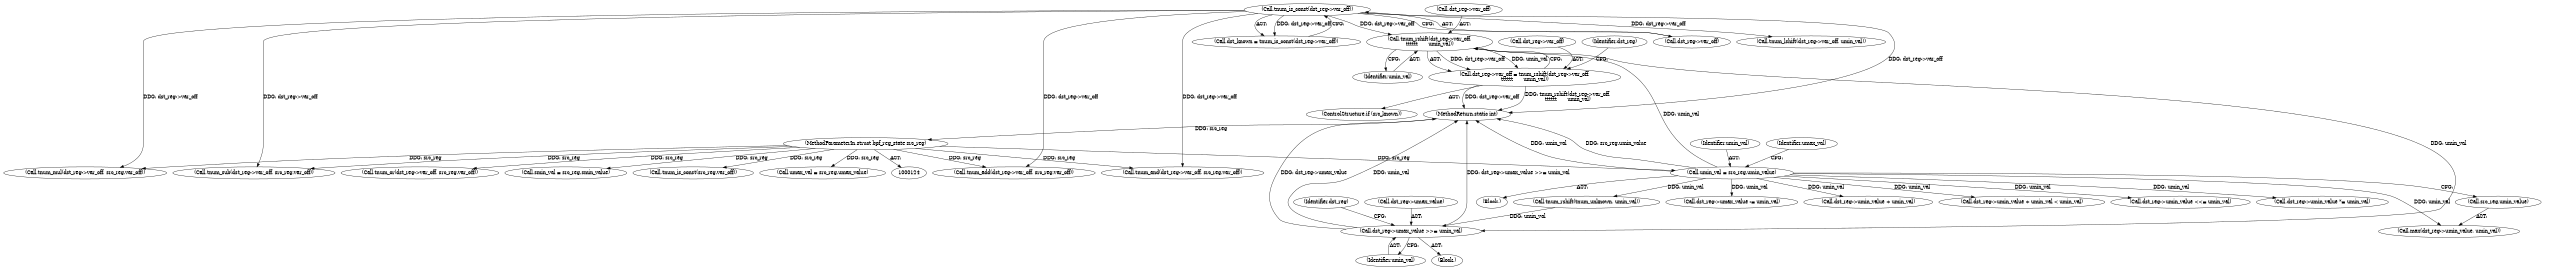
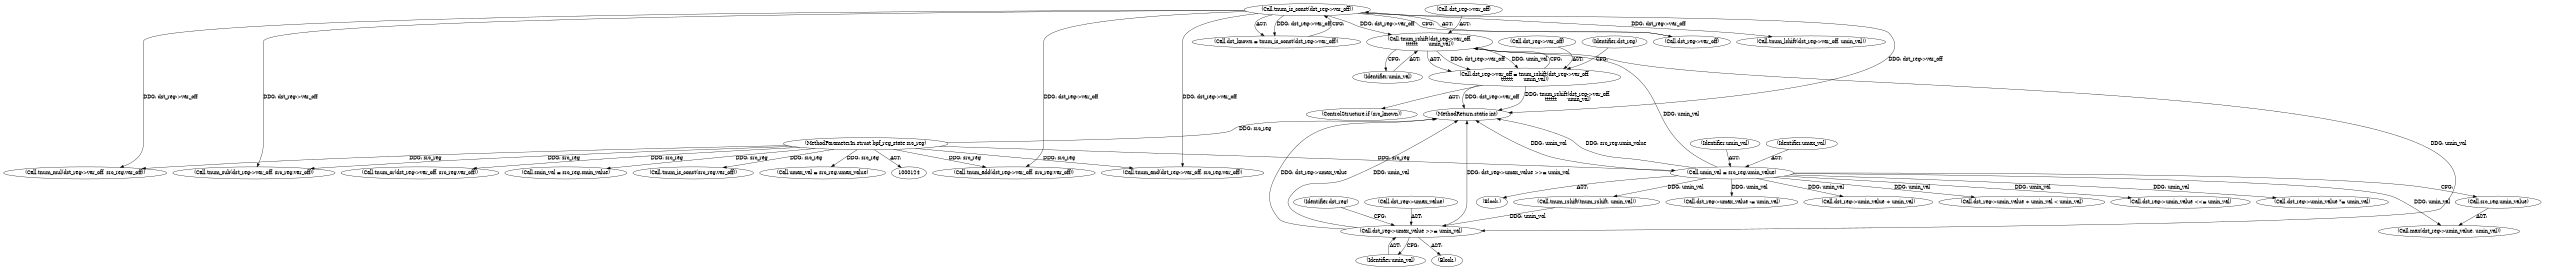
edge "(MethodReturn,static int)" -> "(MethodParameterIn,struct bpf_reg_state src_reg)": reversed
edge "(Identifier,umax_val)" -> "(Call,umin_val = src_reg.umin_value)": label "CFG: " -> "AST: "
node "(Call,tnum_rshift(tnum_unknown, umin_val))": label "(Call,tnum_rshift(tnum_unknown, umin_val))" -> "(Call,tnum_rshift(tnum_rshift, umin_val))"
